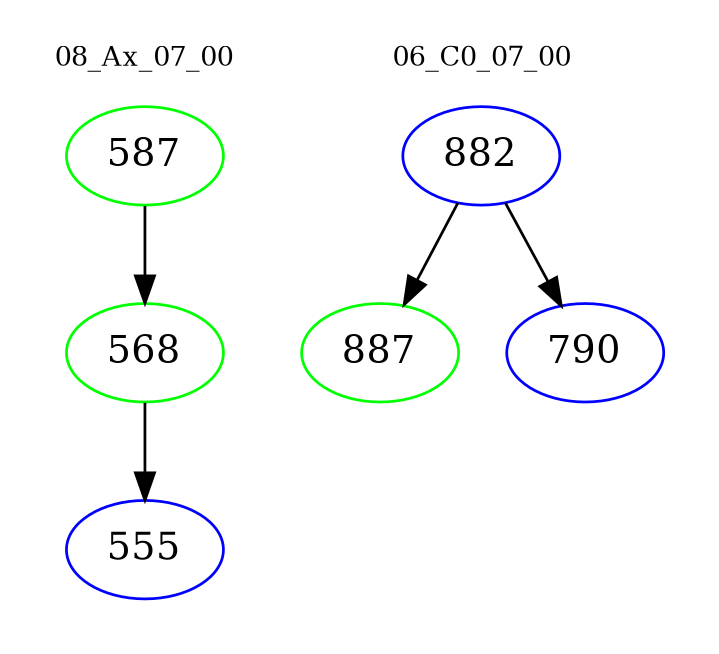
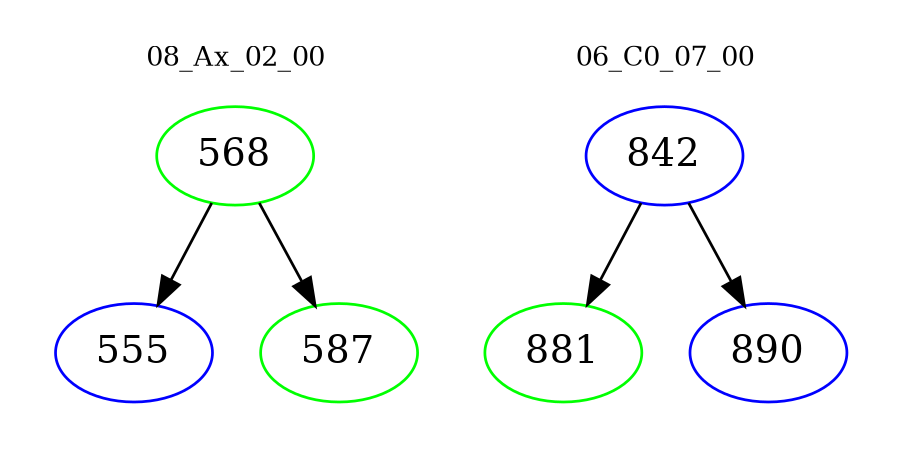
cluster "08_Ax_07_00": label "08_Ax_07_00" -> "08_Ax_02_00"
node "882": label "882" -> "842"
edge "587" -> "568": reversed
node "887": label "887" -> "881"
node "790": label "790" -> "890"
